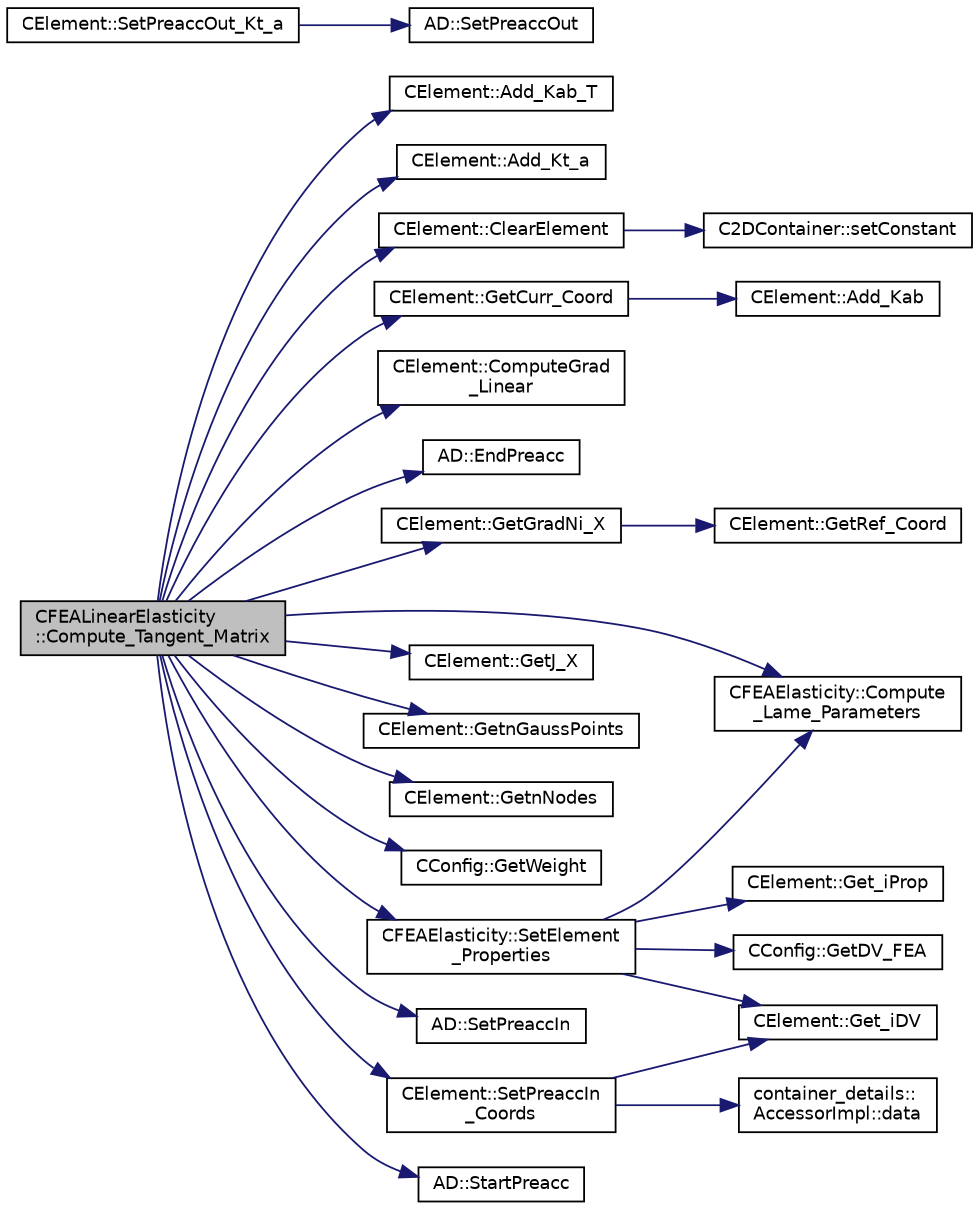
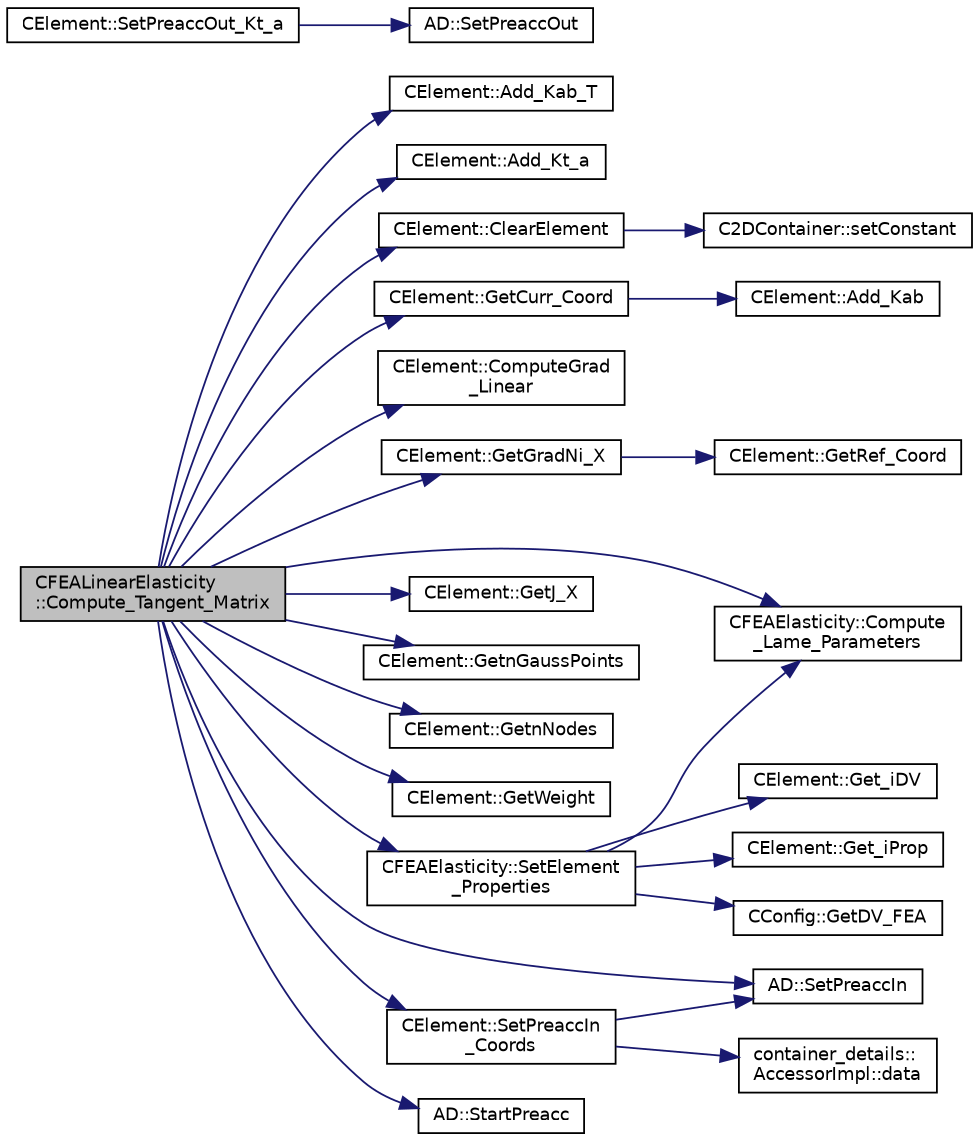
node "AD::EndPreacc": removed
node "CConfig::GetWeight": label "CConfig::GetWeight" -> "CElement::GetWeight"
edge "CElement::SetPreaccIn _Coords" -> "CElement::Get_iDV": now "CElement::SetPreaccIn _Coords" -> "AD::SetPreaccIn"
